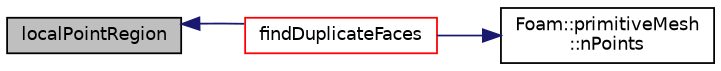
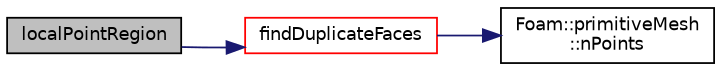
edge "findDuplicateFaces" -> "localPointRegion": reversed
